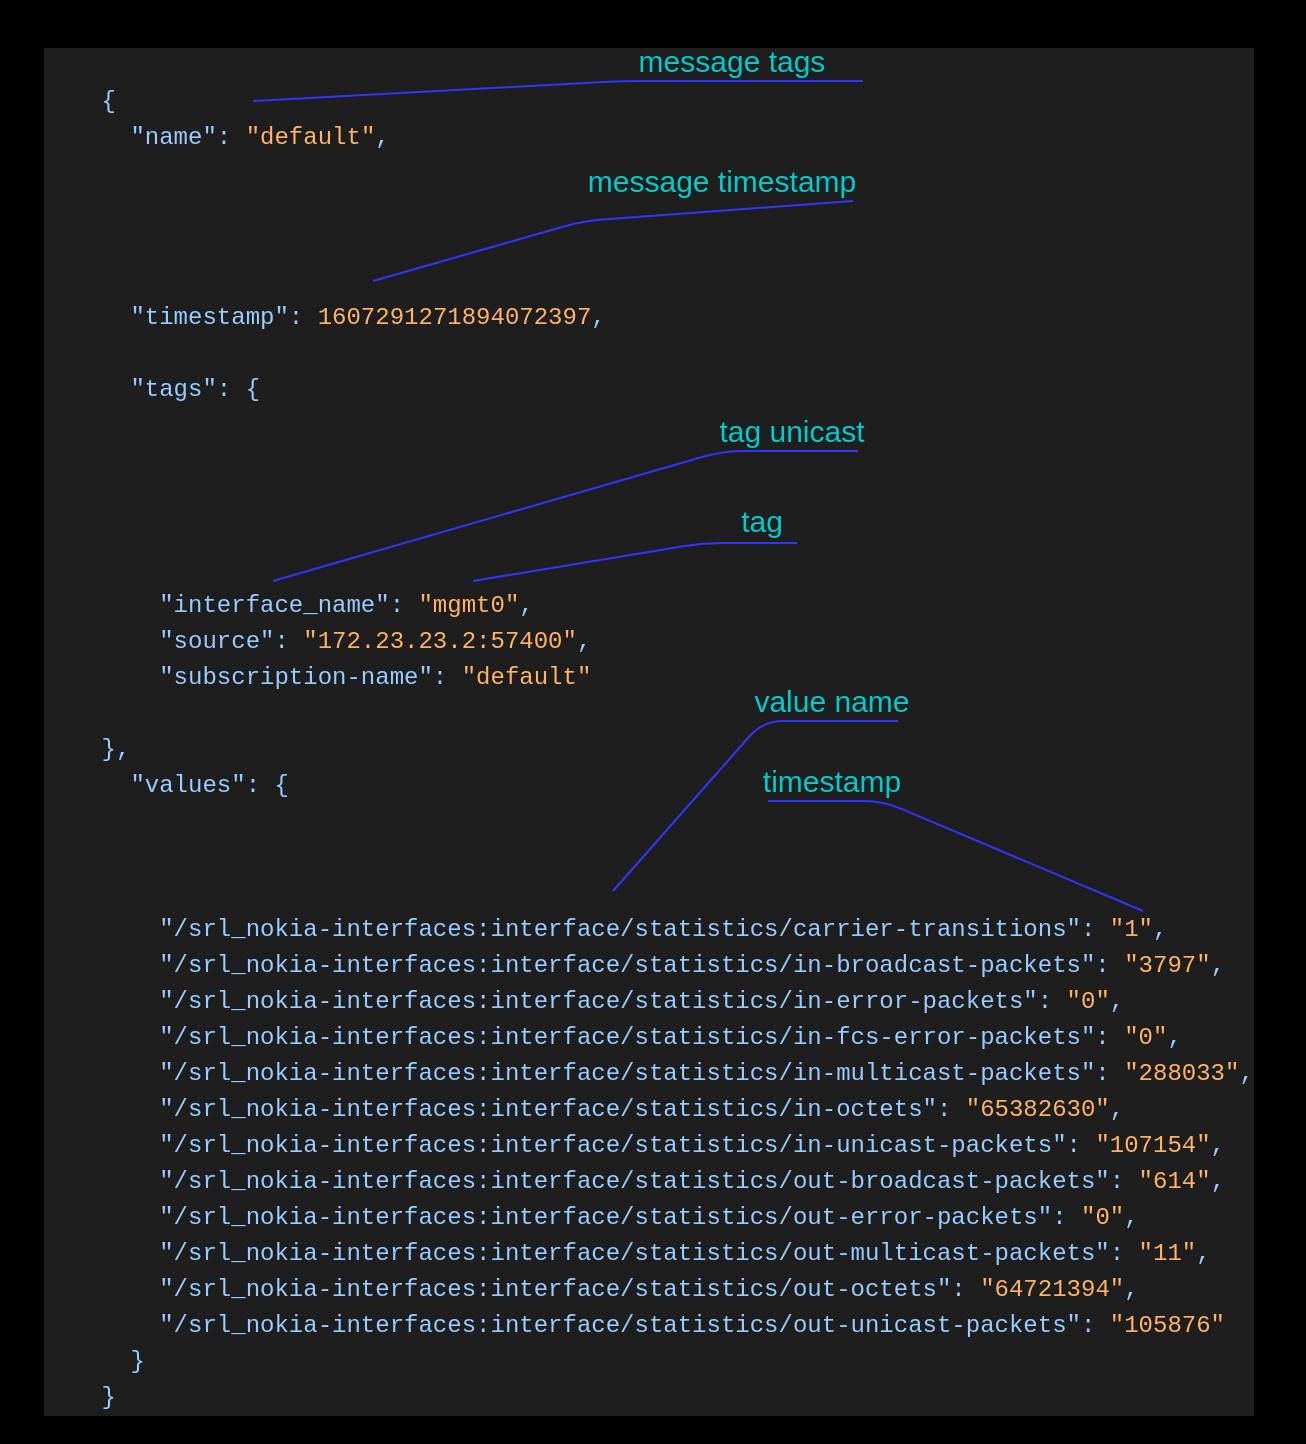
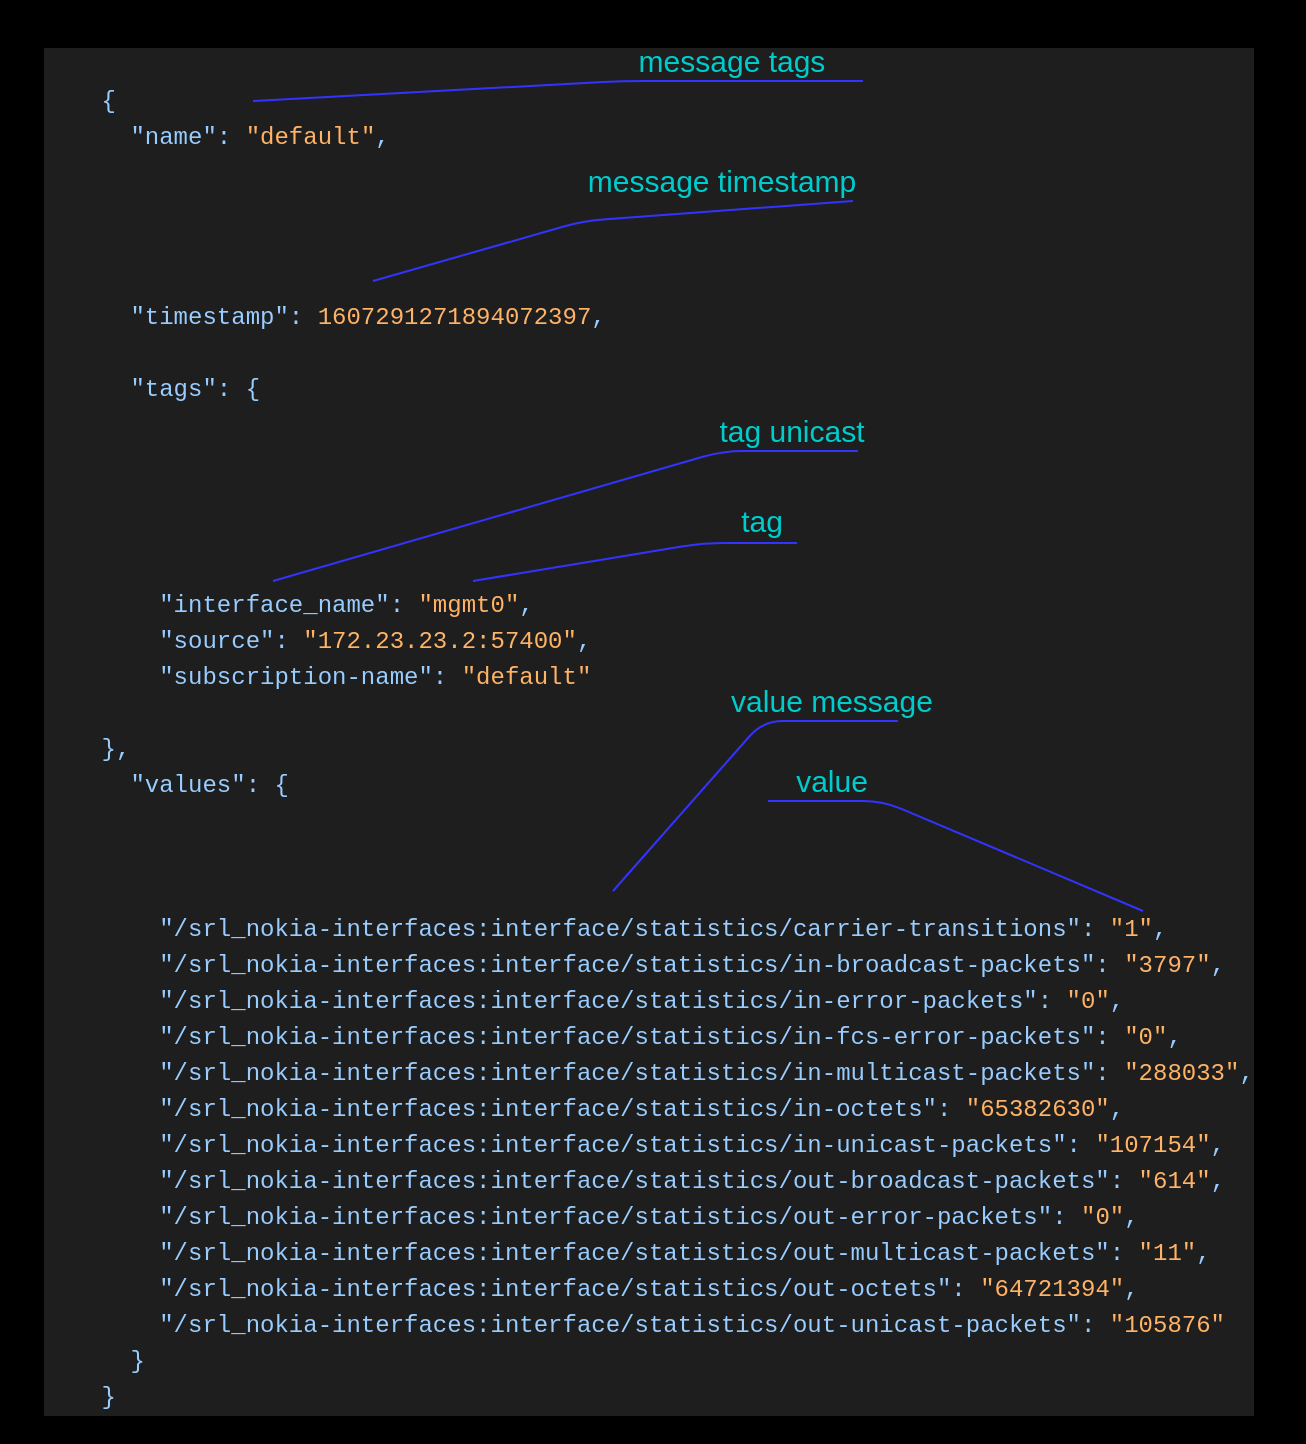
node "value name": label "value name" -> "value message"
node "timestamp": label "timestamp" -> "value"
